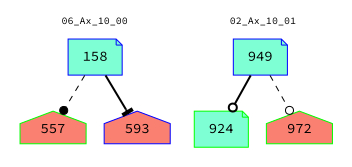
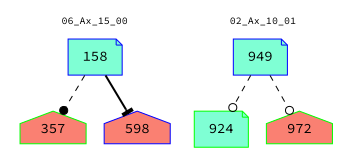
cluster "06_Ax_10_00": label "06_Ax_10_00" -> "06_Ax_15_00"
edge "949" -> "924": style bold -> dashed
node "557": label "557" -> "357"
node "593": label "593" -> "598"
